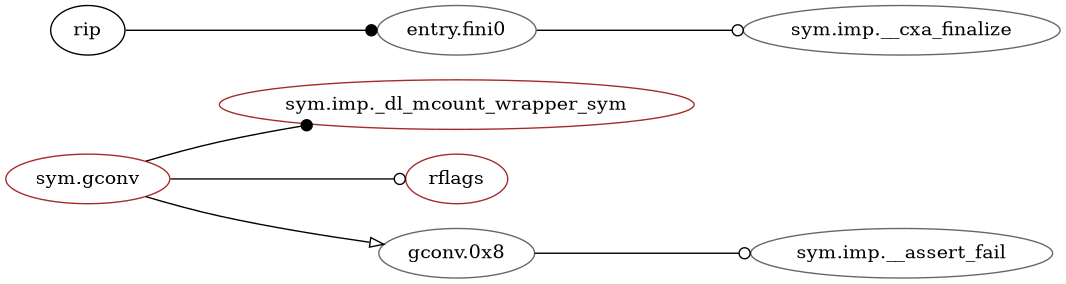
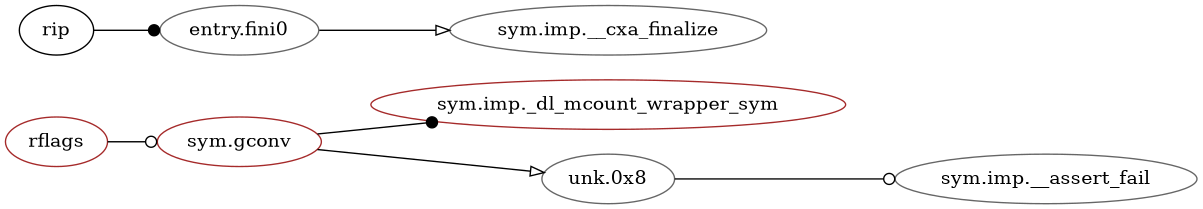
edge "entry.fini0" -> "sym.imp.__cxa_finalize": arrowhead odot -> onormal
edge "sym.gconv" -> "rflags": reversed
node "gconv.0x8": label "gconv.0x8" -> "unk.0x8"
